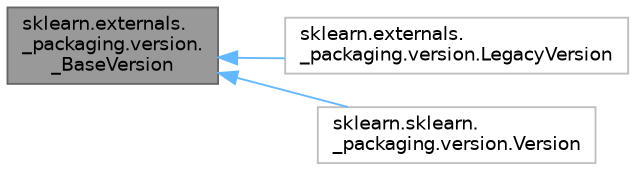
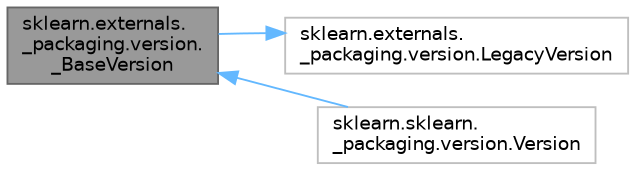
edge "sklearn.externals. _packaging.version.LegacyVersion" -> "sklearn.externals. _packaging.version. _BaseVersion": reversed
